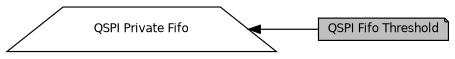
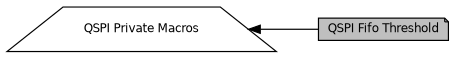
node "QSPI Private Fifo": label "QSPI Private Fifo" -> "QSPI Private Macros"
